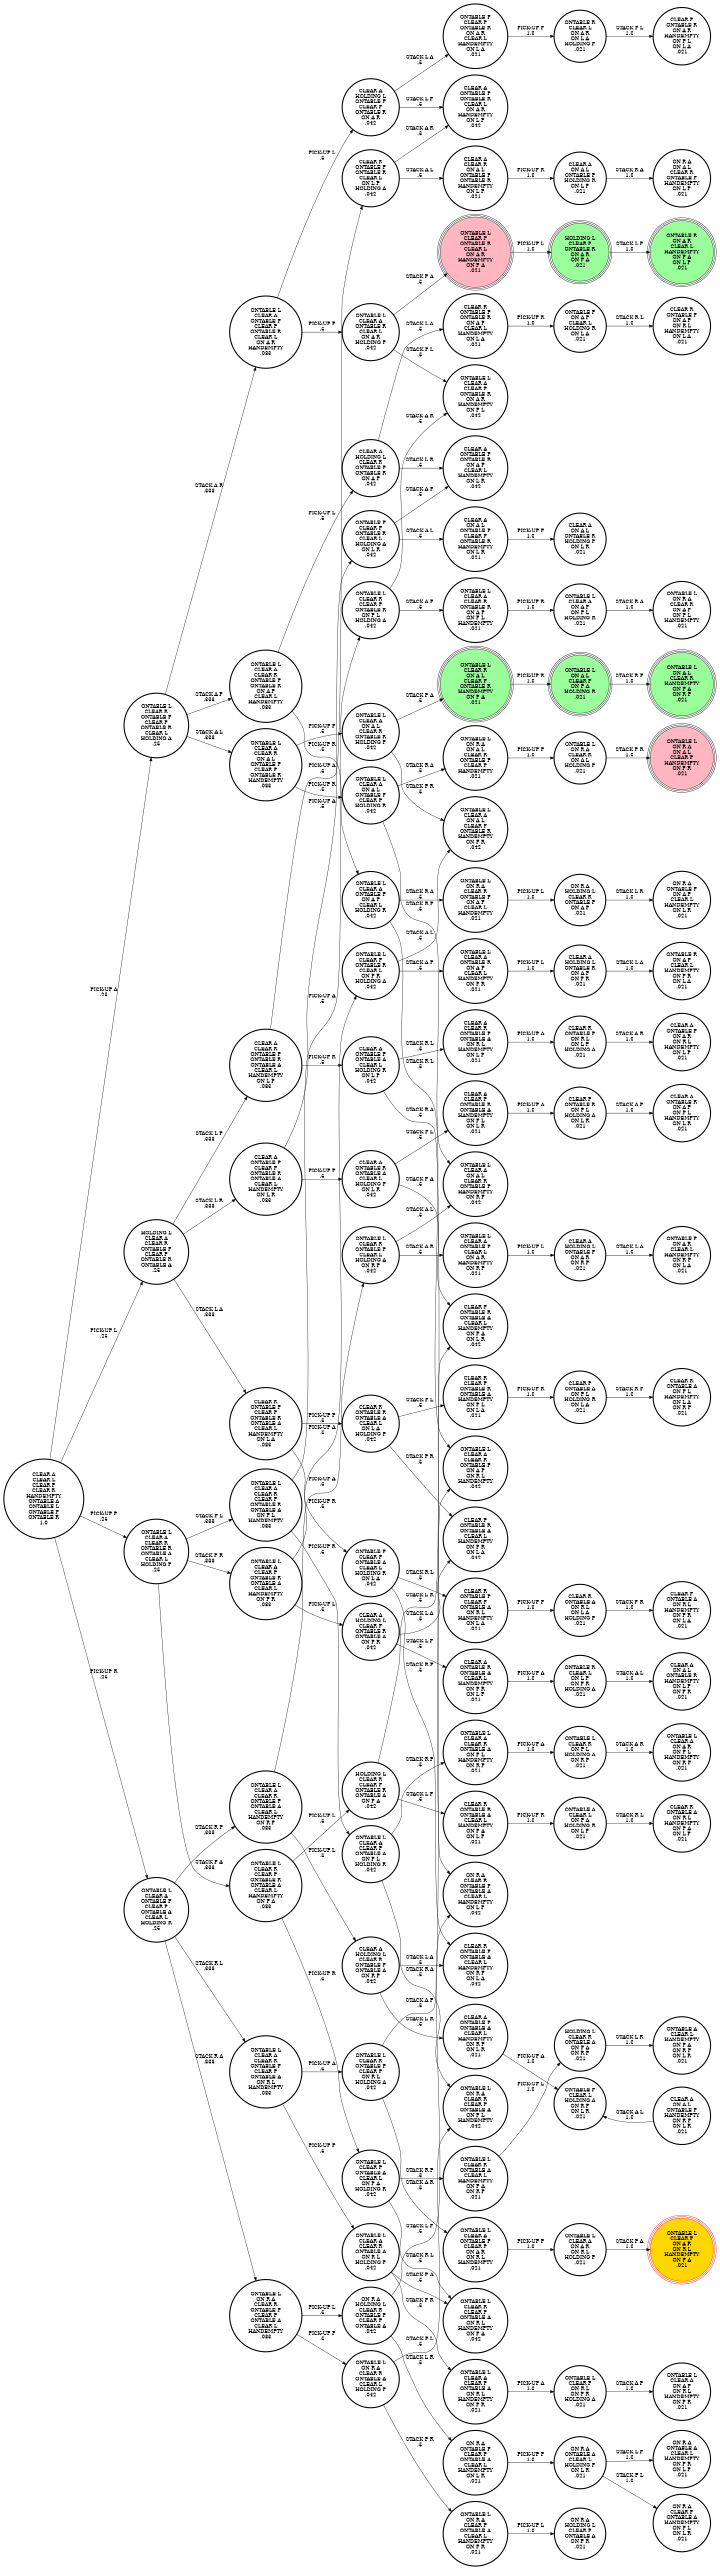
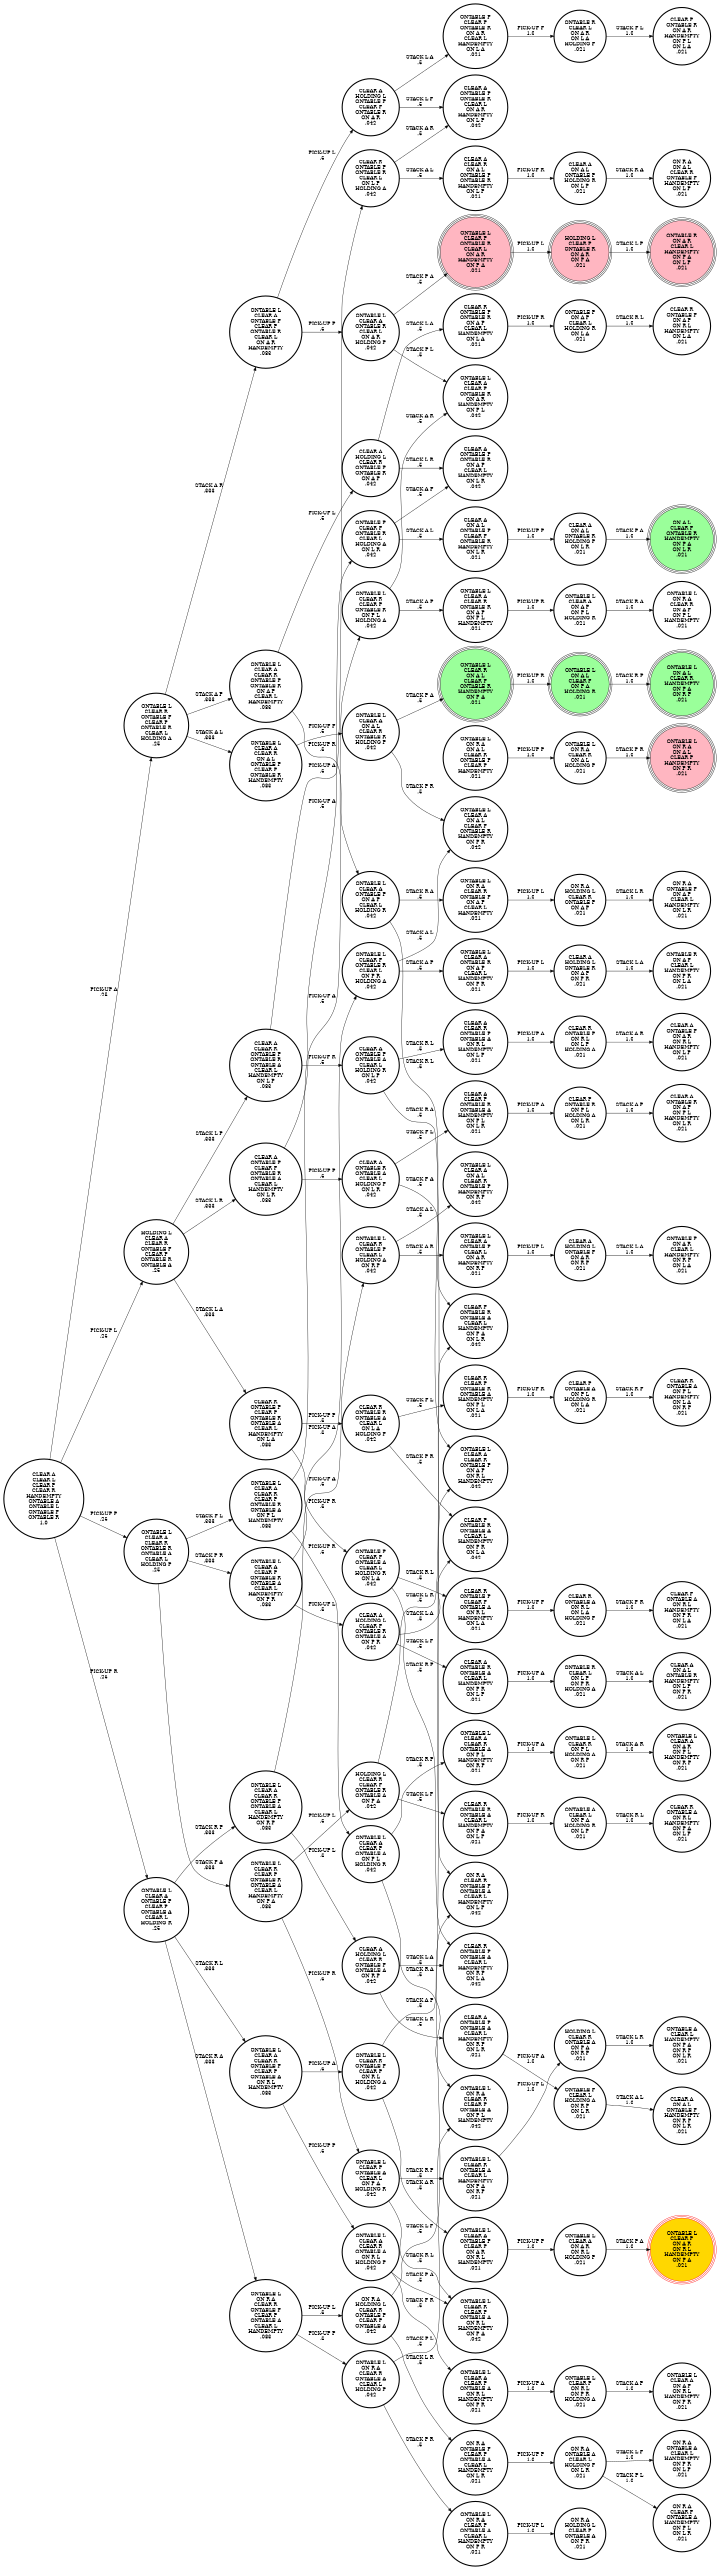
node "HOLDING L CLEAR P ONTABLE R ON A R ON P A .021": fillcolor palegreen1 -> lightpink
node "ONTABLE R ON A R CLEAR L HANDEMPTY ON P A ON L P .021": fillcolor palegreen1 -> lightpink
node "ON A L CLEAR P ONTABLE R HANDEMPTY ON P A ON L R .021": added
node "ONTABLE L CLEAR A ON A L ONTABLE P CLEAR P HOLDING R .042": removed
edge "CLEAR A ON A L ONTABLE P HANDEMPTY ON R P ON L R .021" -> "ONTABLE P CLEAR L HOLDING A ON R P ON L R .021": reversed
